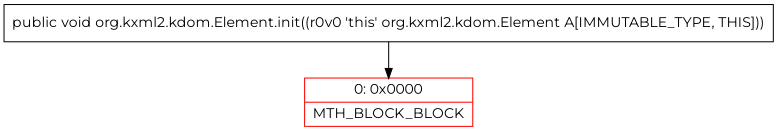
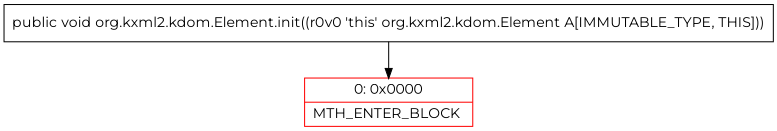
node "0: 0x0000": text "MTH_BLOCK_BLOCK" -> "MTH_ENTER_BLOCK"
